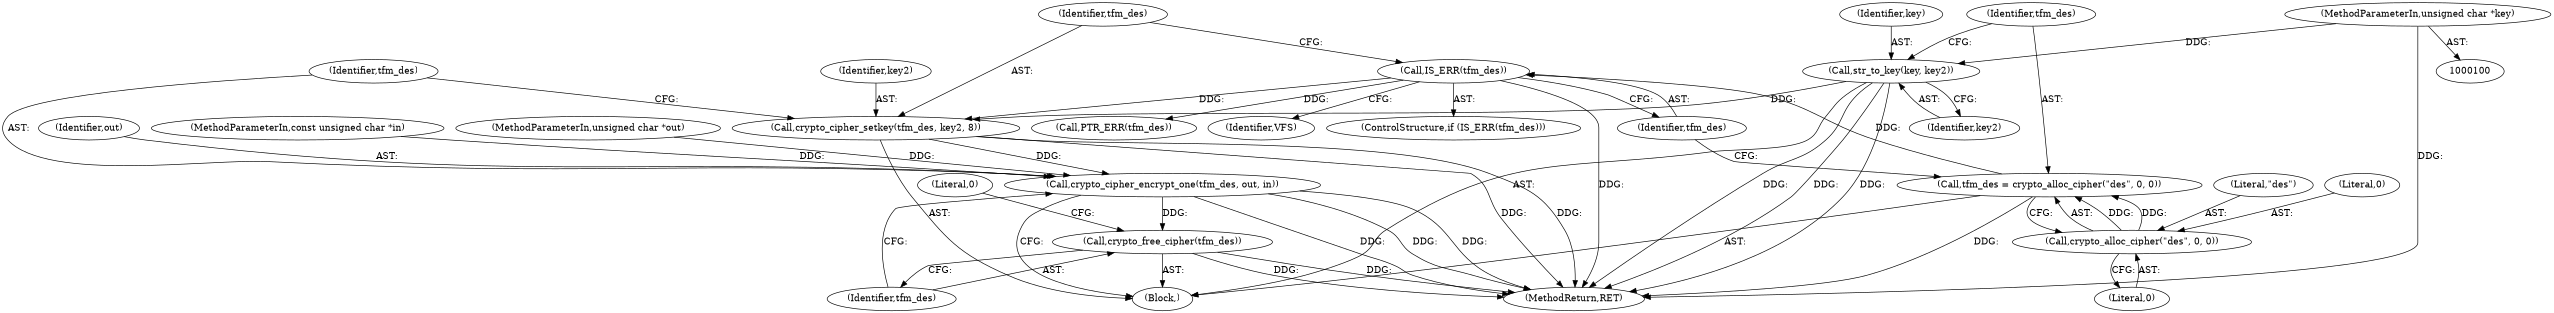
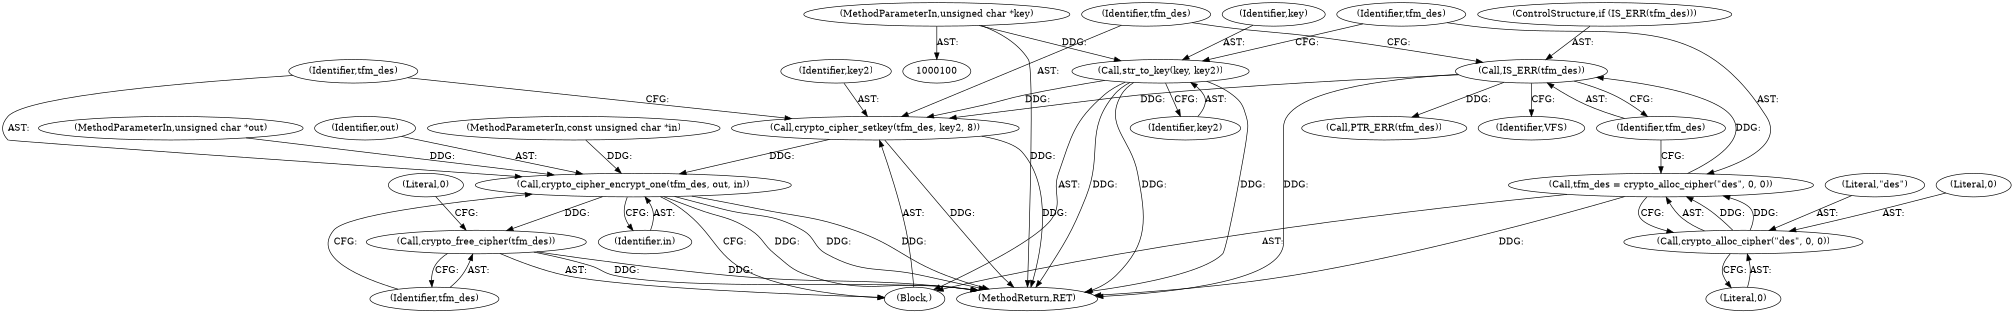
edge "(Call,IS_ERR(tfm_des))" -> "(ControlStructure,if (IS_ERR(tfm_des)))": reversed
node "(Identifier,in)": added
edge "(Call,crypto_cipher_setkey(tfm_des, key2, 8))" -> "(Block,)": reversed
